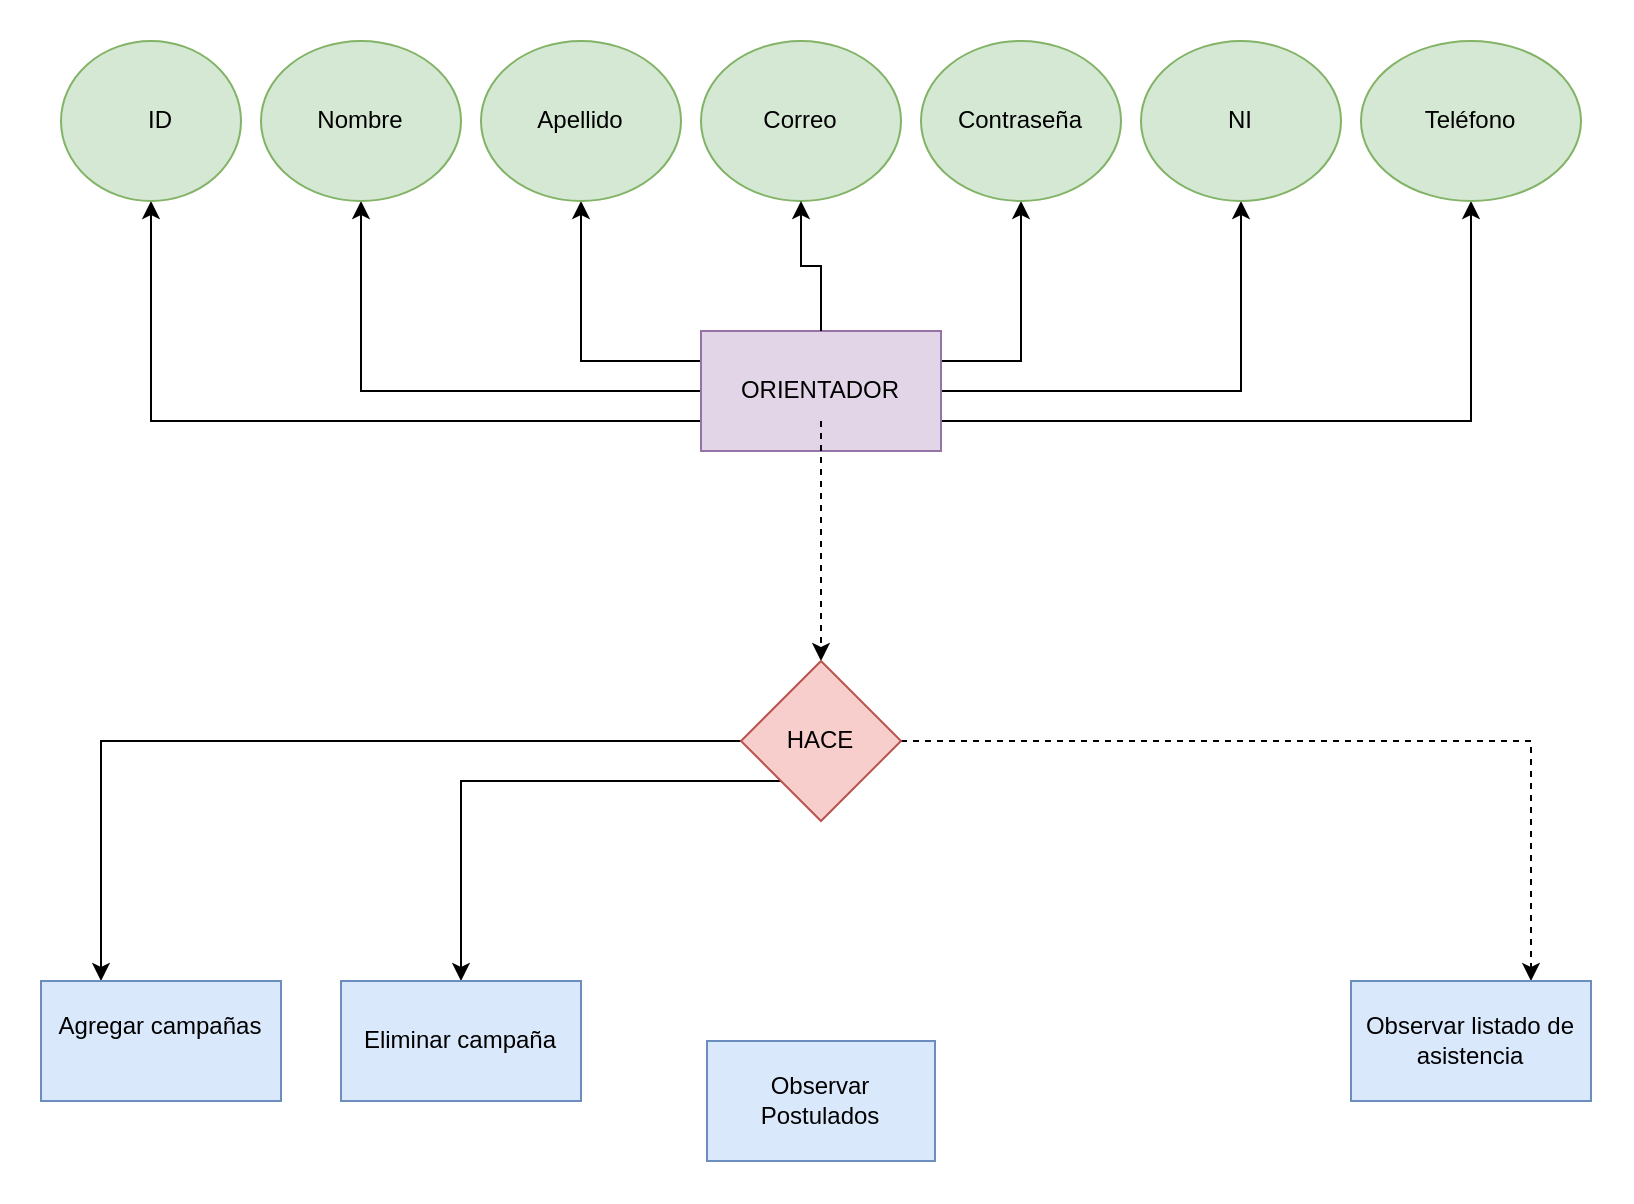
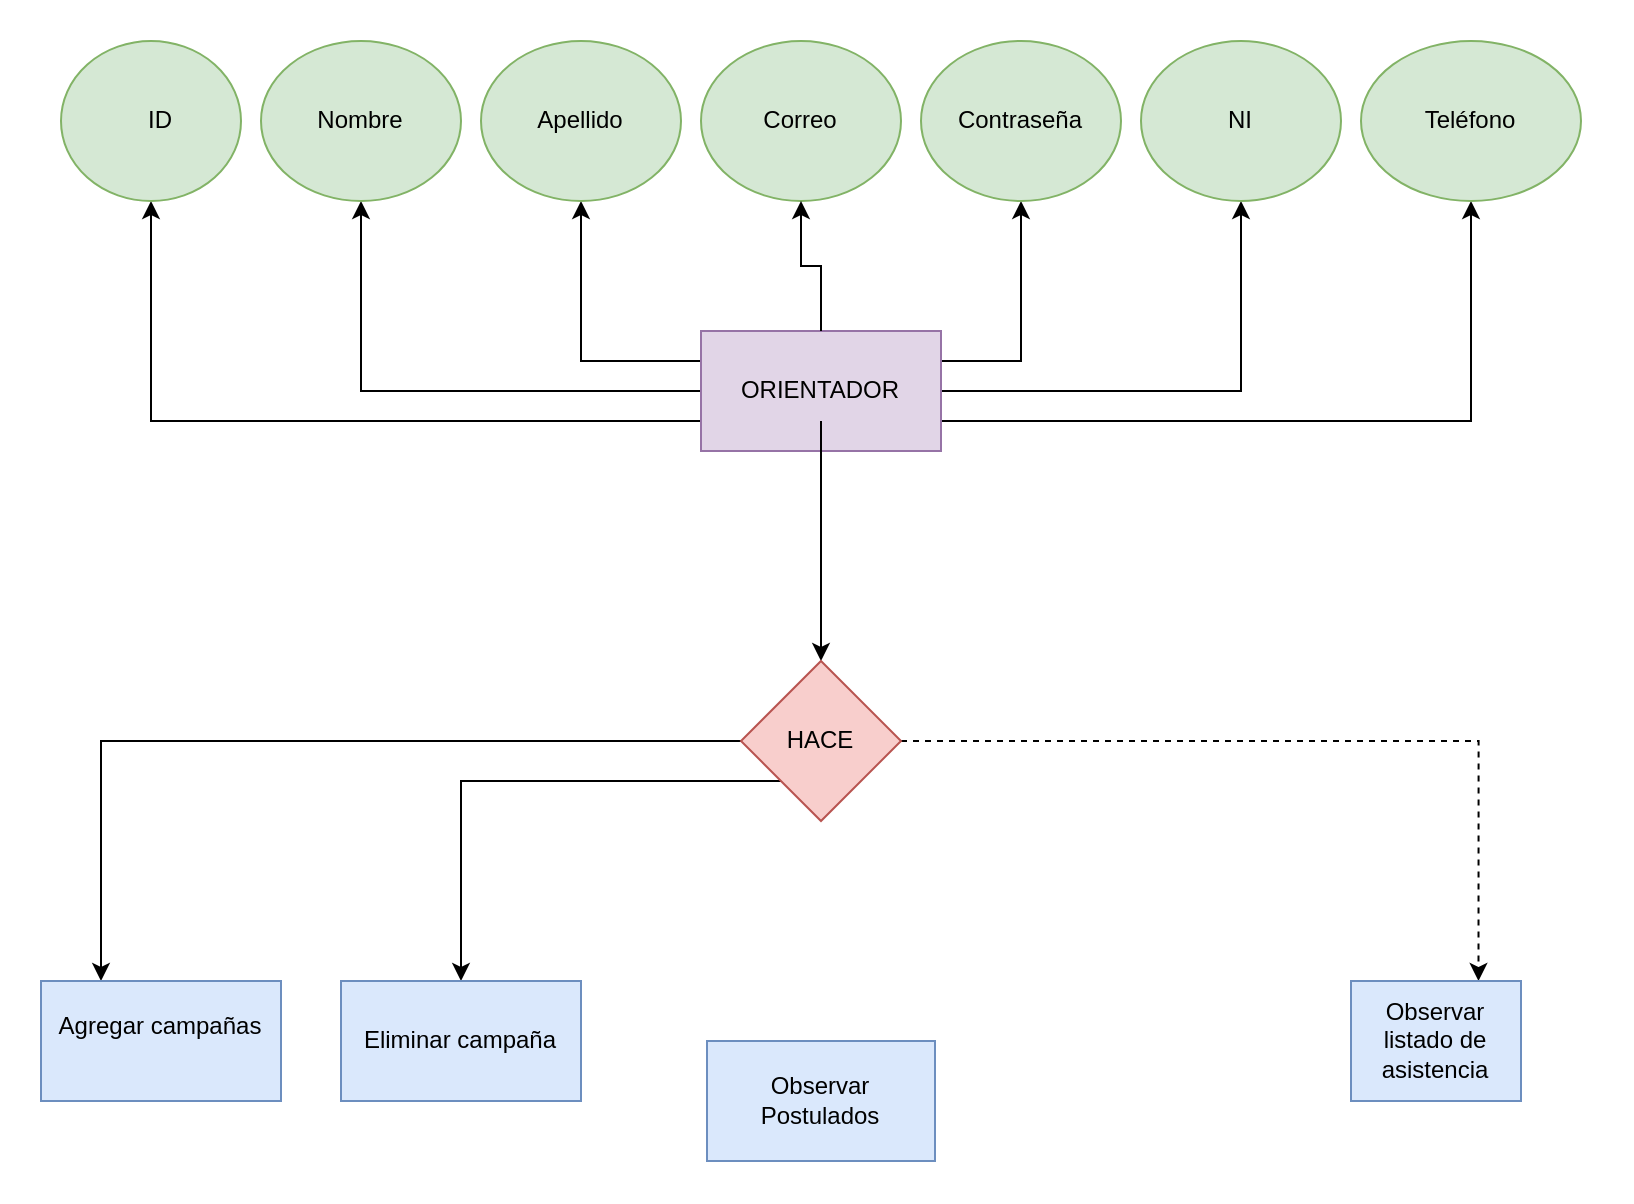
edge "ORIENTADOR" -> "HACE": style dashed -> solid
node "Observar listado de asistencia": size 240x120 -> 170x120
